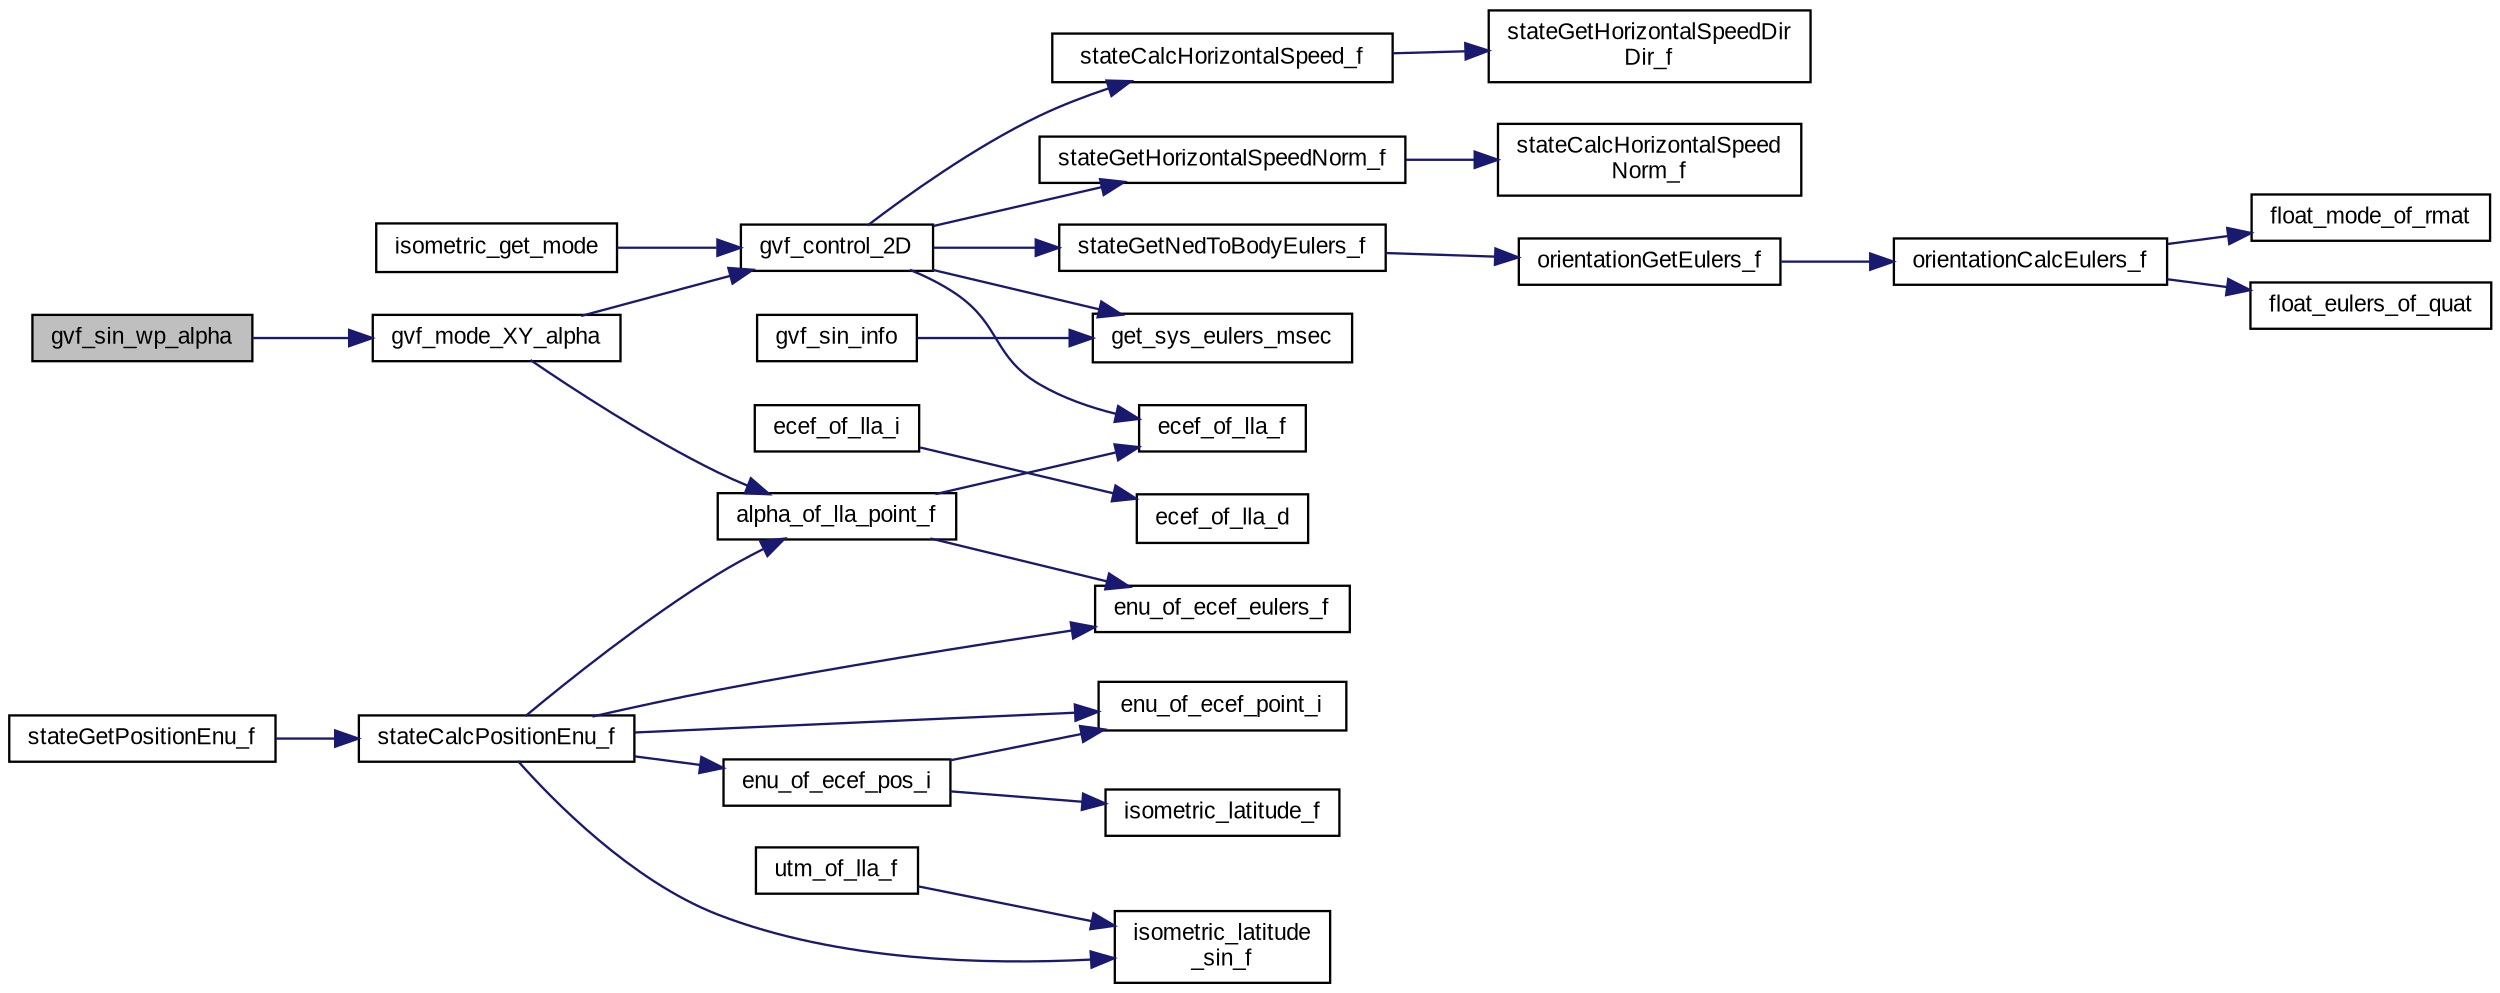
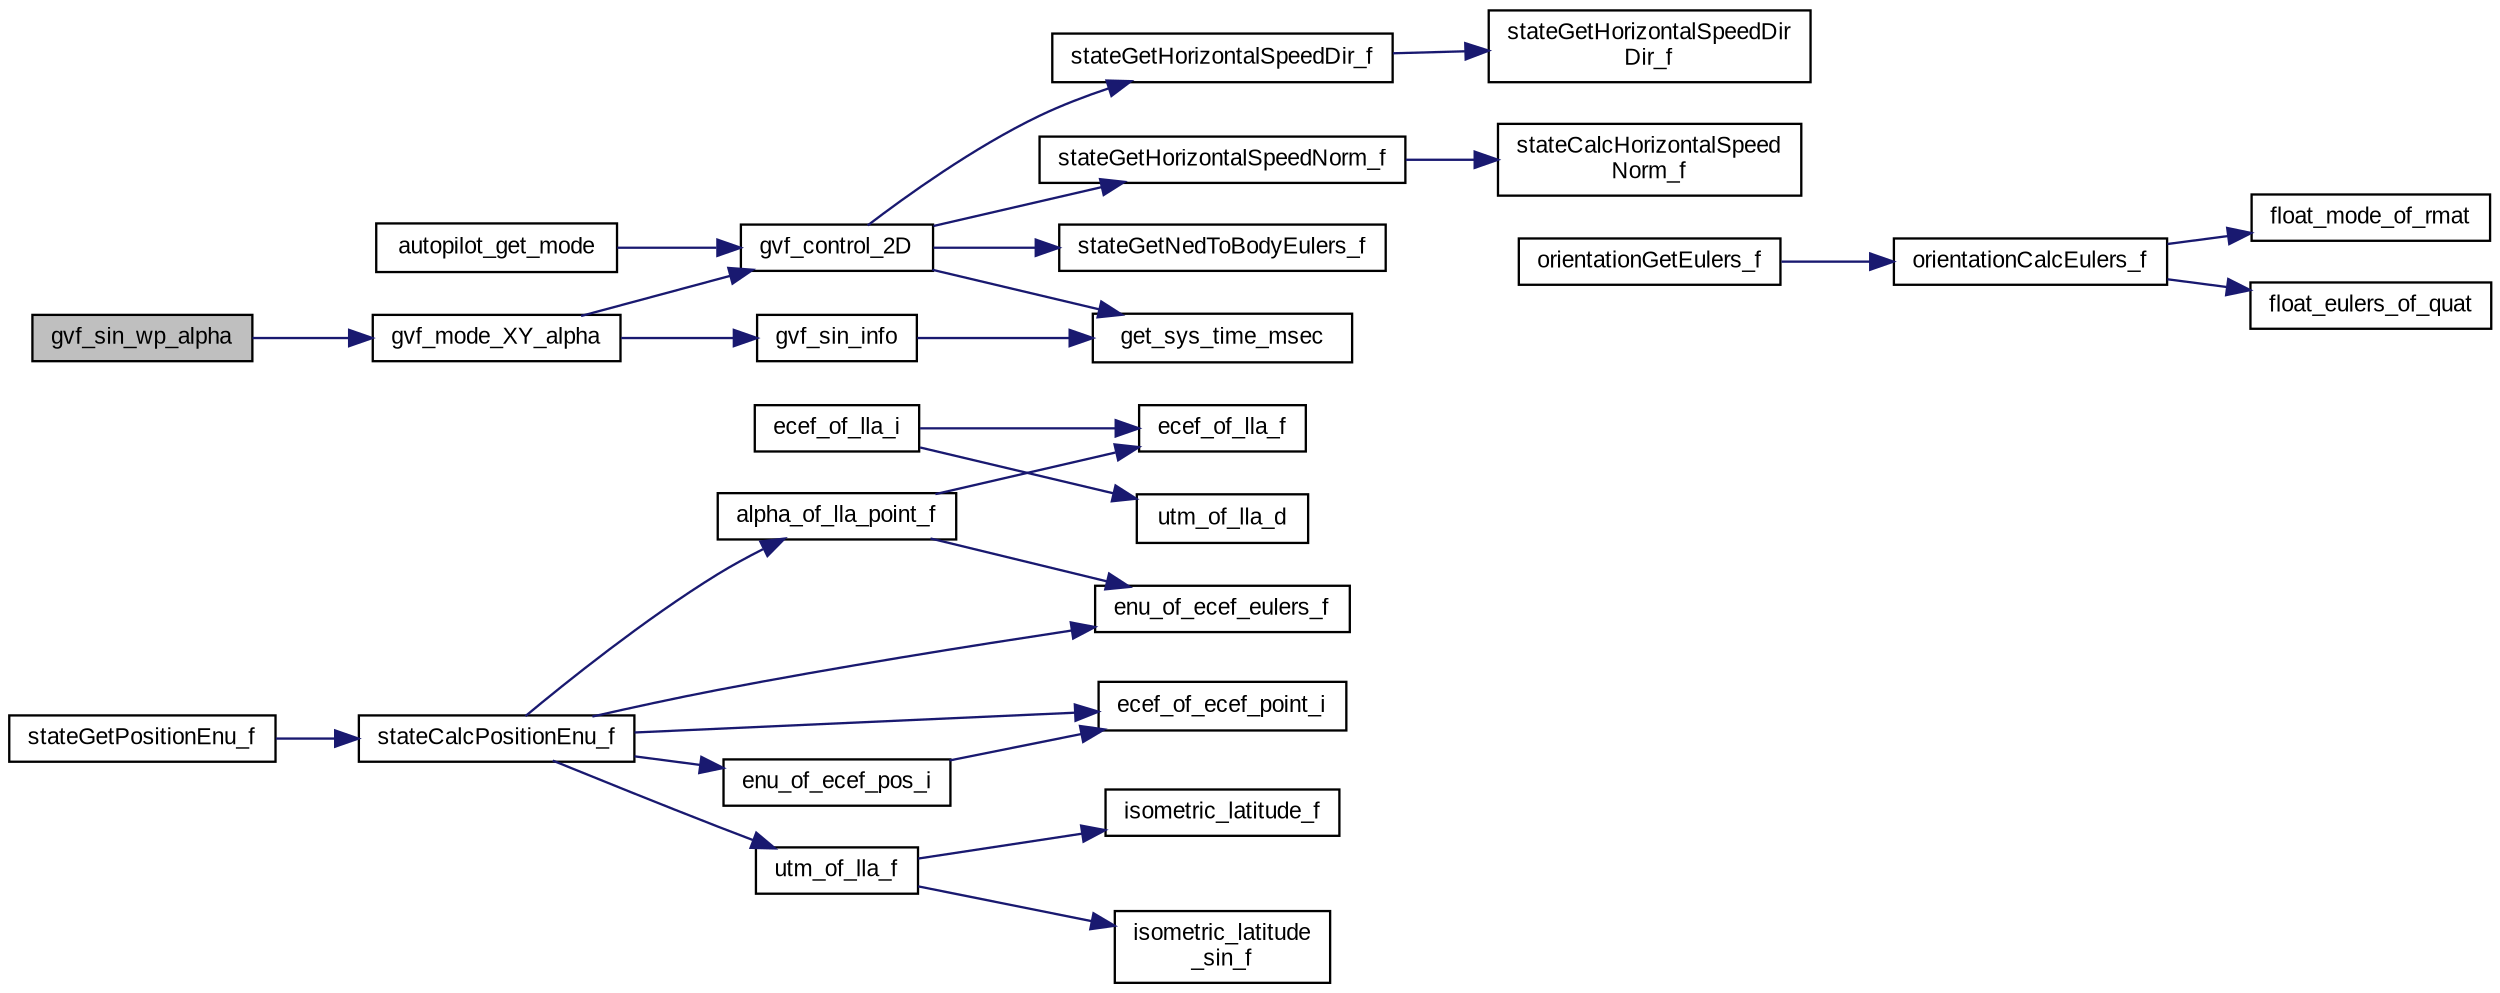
node "stateCalcHorizontalSpeed_f": label "stateCalcHorizontalSpeed_f" -> "stateGetHorizontalSpeedDir_f"
node "isometric_get_mode": label "isometric_get_mode" -> "autopilot_get_mode"
edge "stateGetNedToBodyEulers_f" -> "orientationGetEulers_f": removed
node "get_sys_eulers_msec": label "get_sys_eulers_msec" -> "get_sys_time_msec"
edge "gvf_control_2D" -> "ecef_of_lla_f": now "ecef_of_lla_i" -> "ecef_of_lla_f"
edge "gvf_mode_XY_alpha" -> "alpha_of_lla_point_f": now "gvf_mode_XY_alpha" -> "gvf_sin_info"
node "ecef_of_lla_d": label "ecef_of_lla_d" -> "utm_of_lla_d"
node "enu_of_ecef_point_i": label "enu_of_ecef_point_i" -> "ecef_of_ecef_point_i"
edge "enu_of_ecef_pos_i" -> "isometric_latitude_f": now "utm_of_lla_f" -> "isometric_latitude_f"
edge "stateCalcPositionEnu_f" -> "isometric_latitude _sin_f": now "stateCalcPositionEnu_f" -> "utm_of_lla_f"
